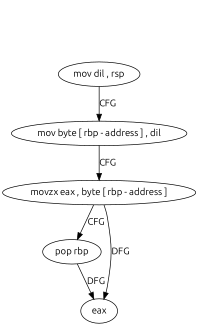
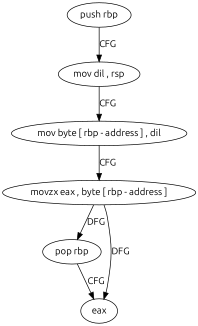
node "push rbp": added
edge "movzx eax , byte [ rbp - address ]" -> "pop rbp": label "CFG" -> "DFG"
edge "pop rbp" -> "eax": label "DFG" -> "CFG"
